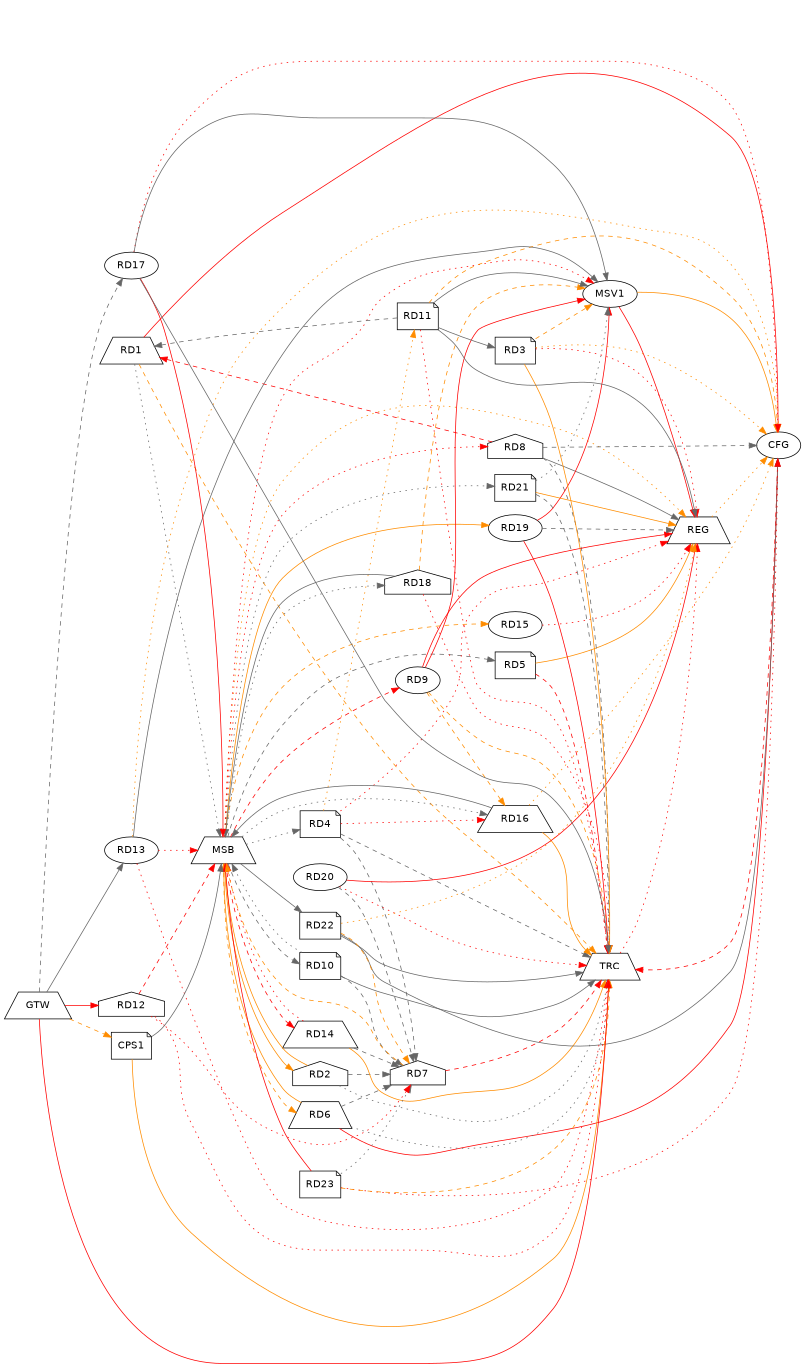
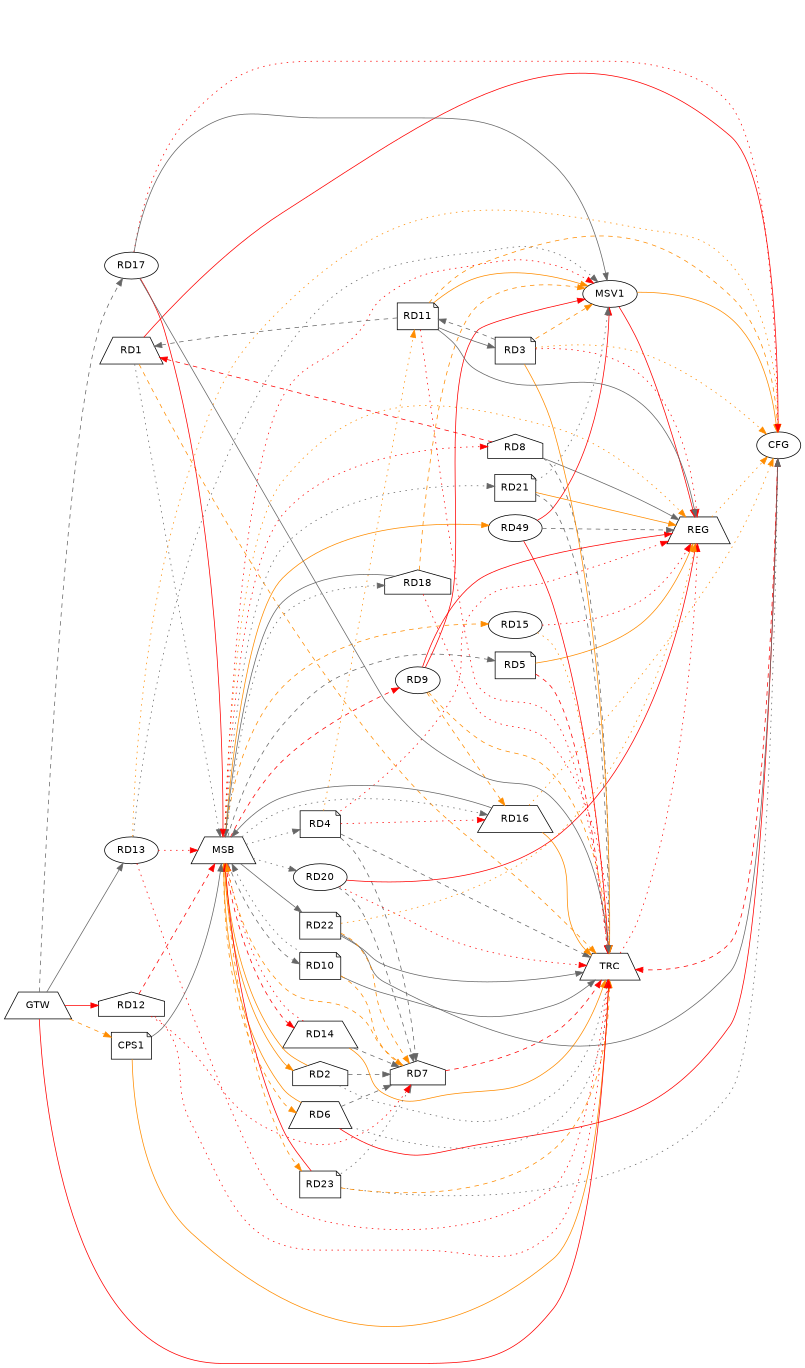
edge "RD11" -> "MSV1": color gray40 -> darkorange
edge "RD3" -> "RD11": added
edge "RD13" -> "MSV1": style solid -> dotted
edge "RD8" -> "CFG": removed
node "RD19": label "RD19" -> "RD49"
edge "RD15" -> "TRC": added
edge "MSB" -> "RD20": added
edge "RD23" -> "CFG": color red -> gray40
edge "RD10" -> "RD7": color gray40 -> darkorange
edge "MSB" -> "RD23": added
